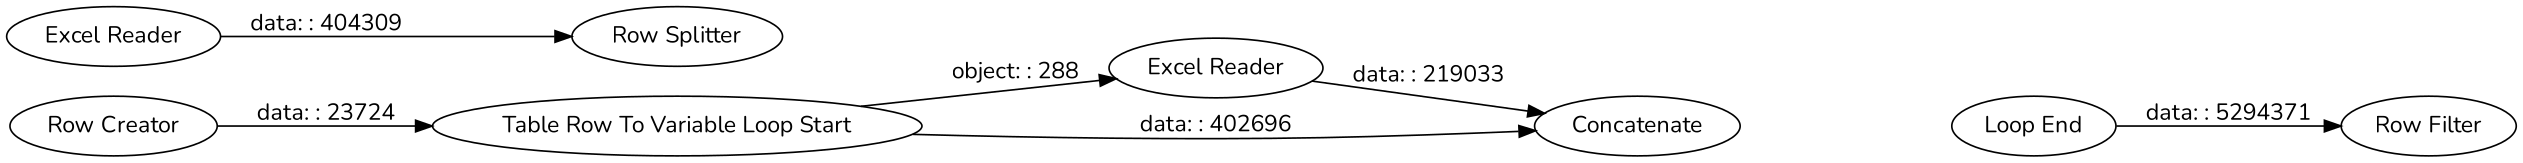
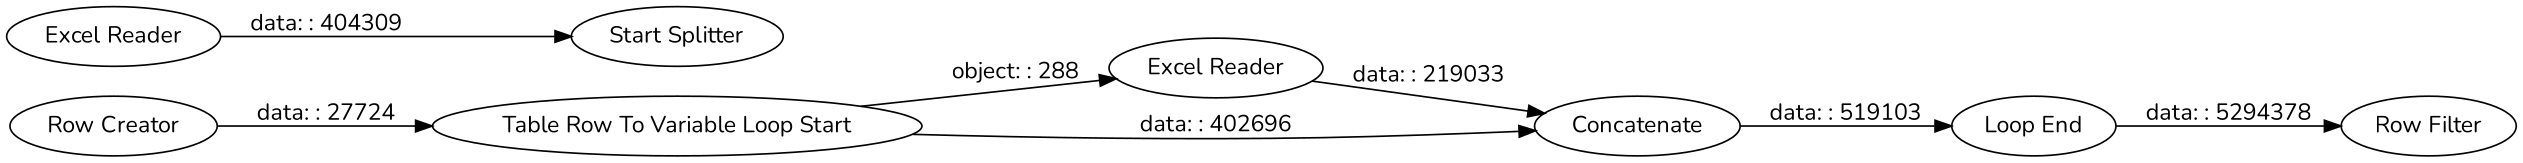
node "Row Splitter": label "Row Splitter" -> "Start Splitter"
edge "Row Creator" -> "Table Row To Variable Loop Start": label "data: : 23724" -> "data: : 27724"
edge "Loop End" -> "Row Filter": label "data: : 5294371" -> "data: : 5294378"
edge "Concatenate" -> "Loop End": added, label "data: : 519103"
